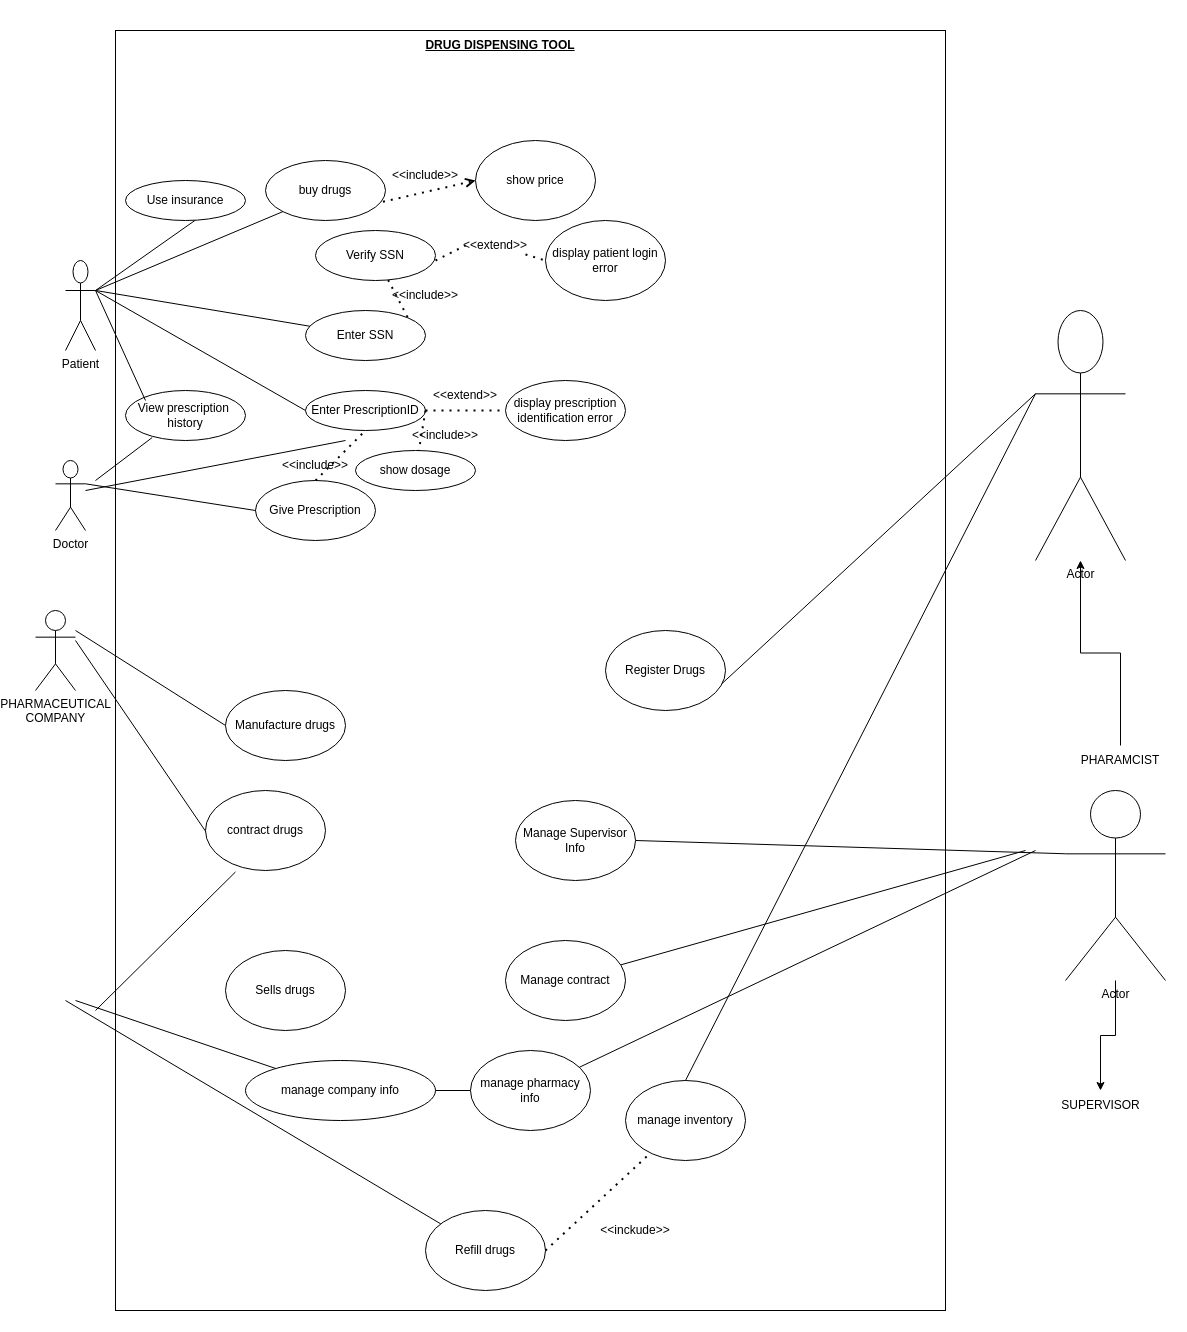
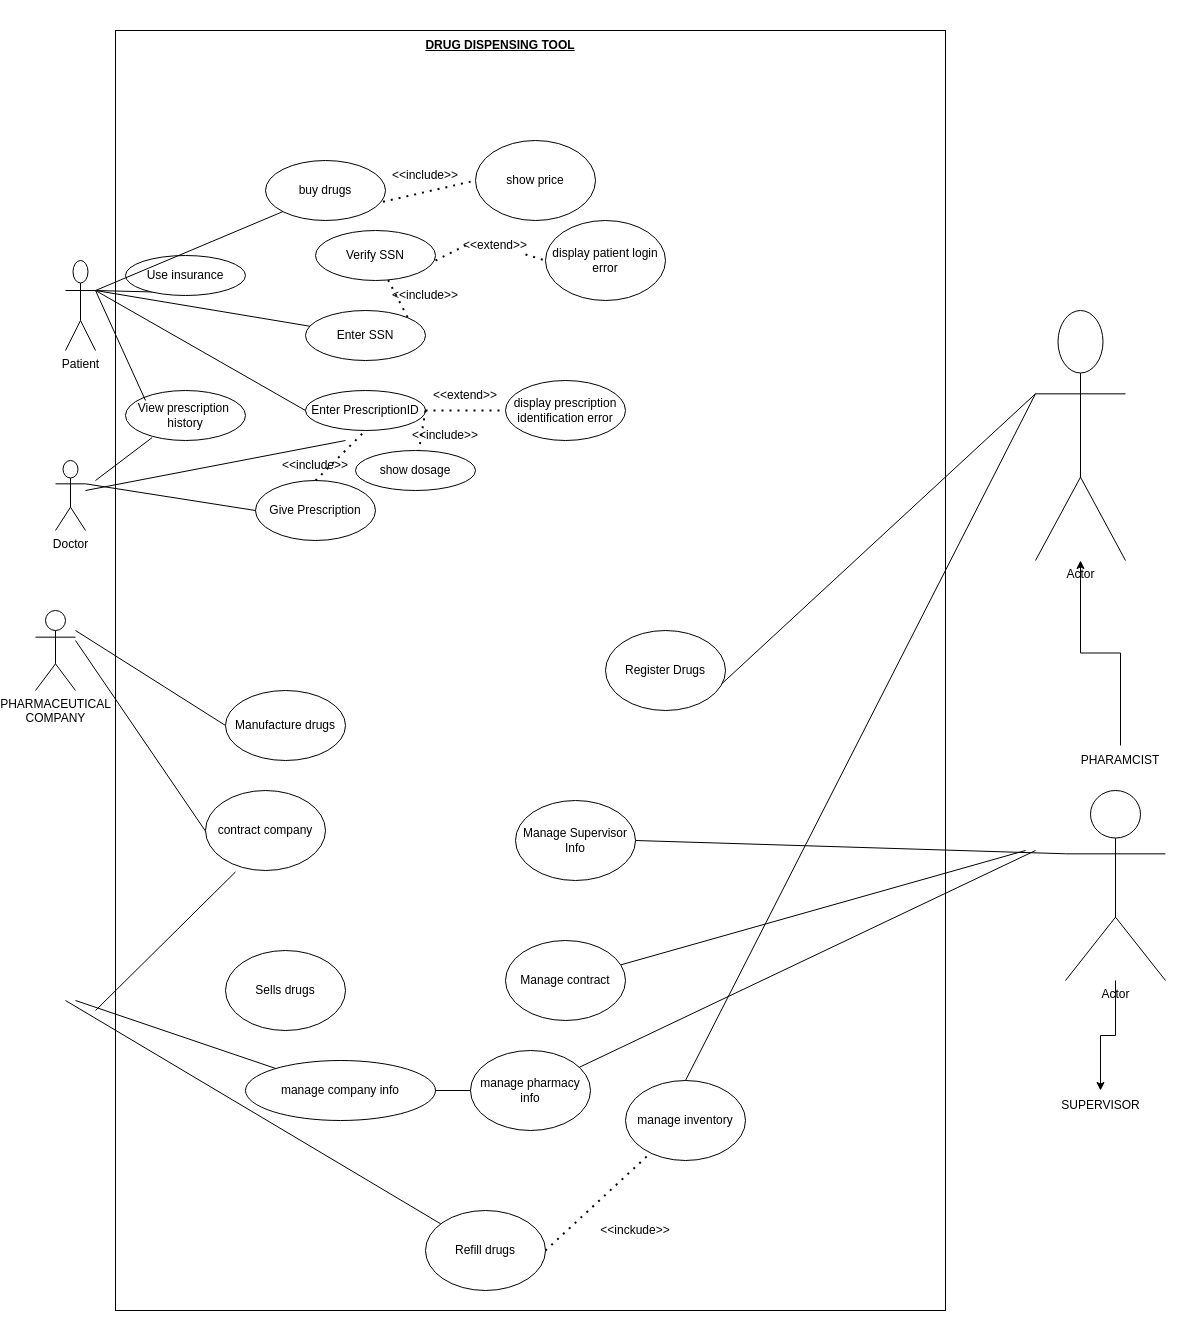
edge "buy drugs" -> "show price": arrowhead open -> none
node "Use insurance": moved (186, 201) -> (186, 276)
node "contract drugs": label "contract drugs" -> "contract company"
